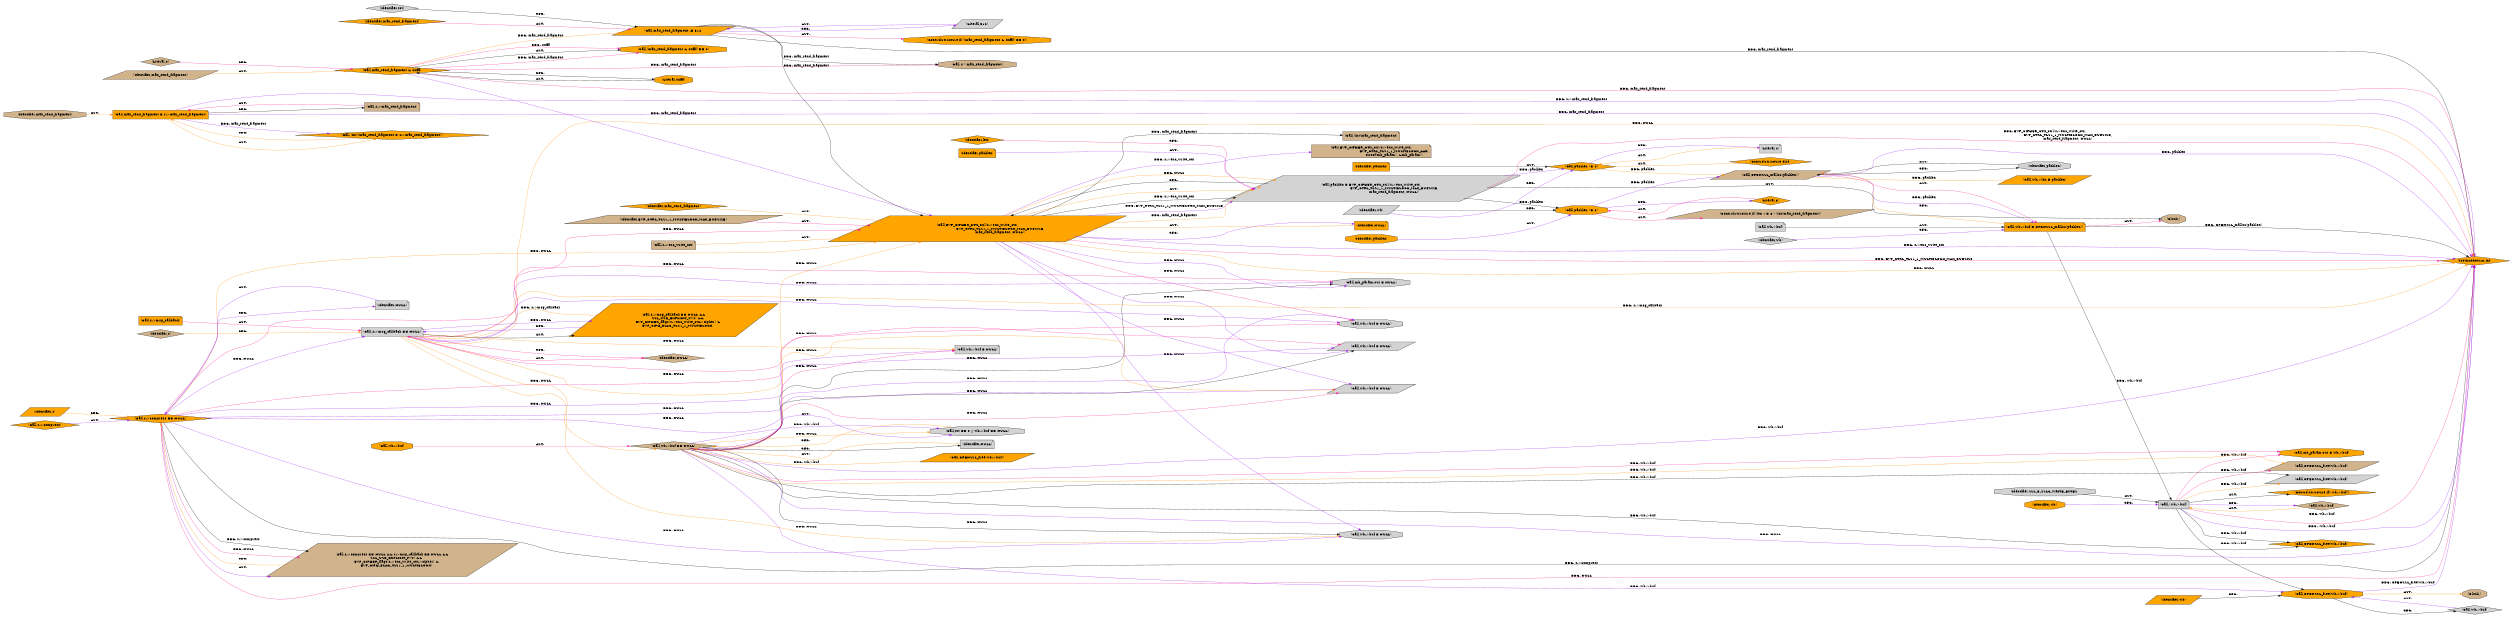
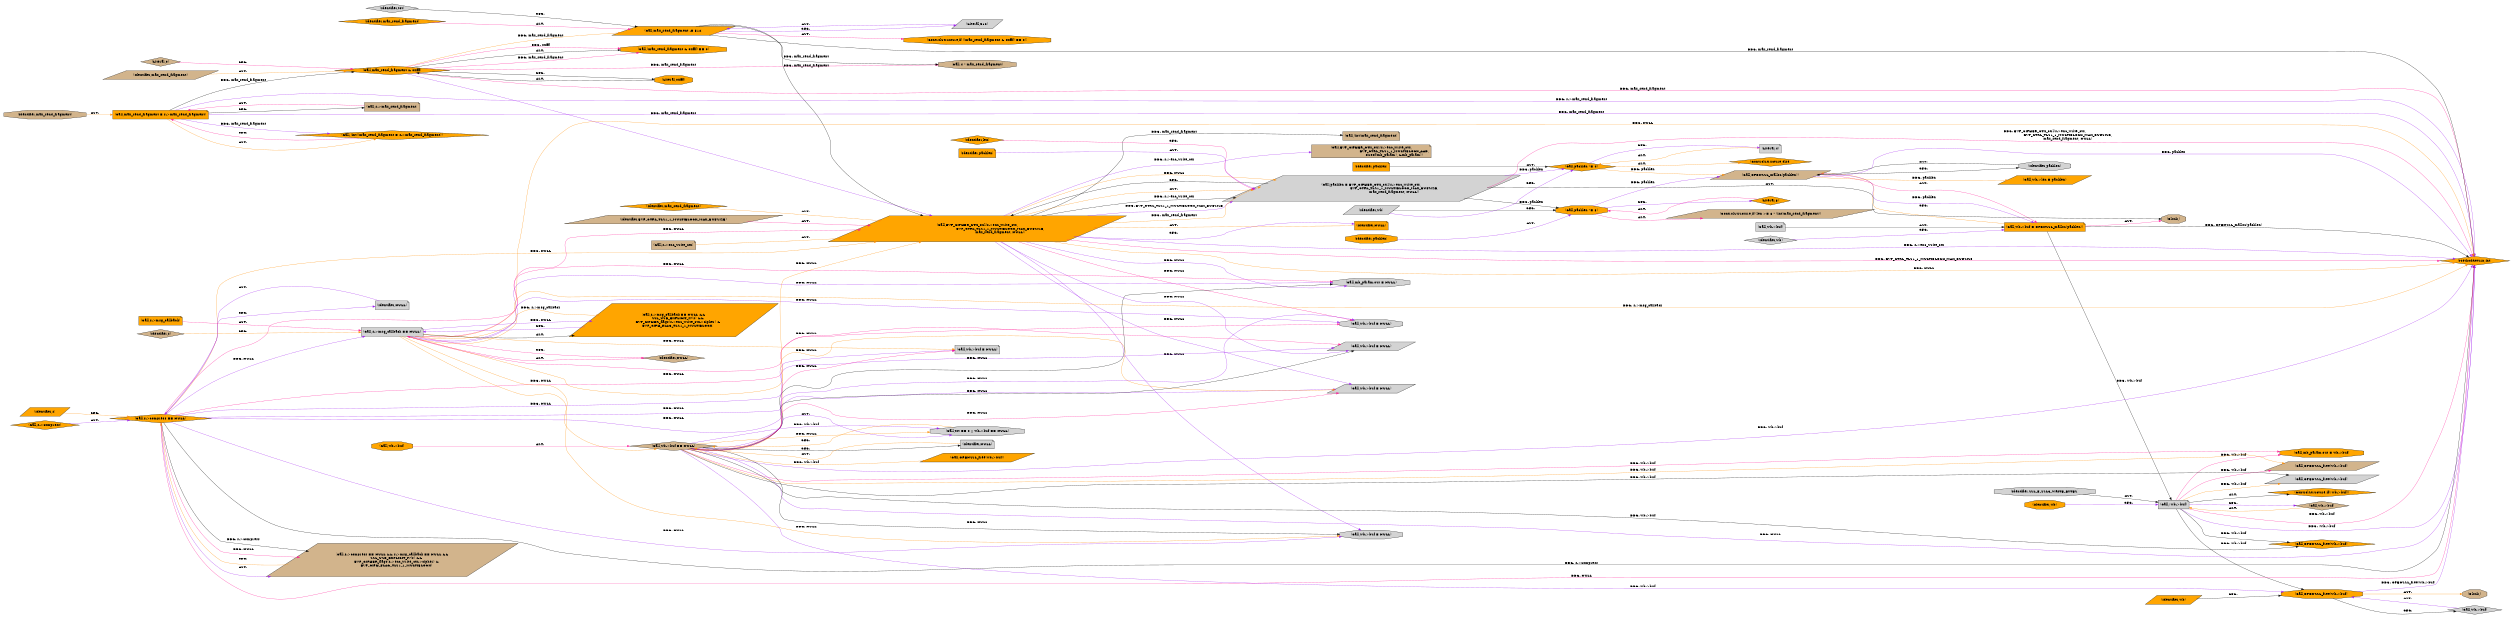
edge "(Call,max_send_fragment = s->max_send_fragment)" -> "(Call,max_send_fragment & 0xfff)": added, label "DDG: max_send_fragment"
edge "(Call,(int)(max_send_fragment = s->max_send_fragment))" -> "(Call,max_send_fragment = s->max_send_fragment)": color darkorange -> deeppink
